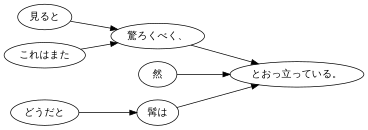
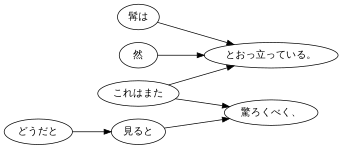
edge "驚ろくべく、" -> "とおっ立っている。": now "これはまた" -> "とおっ立っている。"
edge "どうだと" -> "髯は": now "どうだと" -> "見ると"
